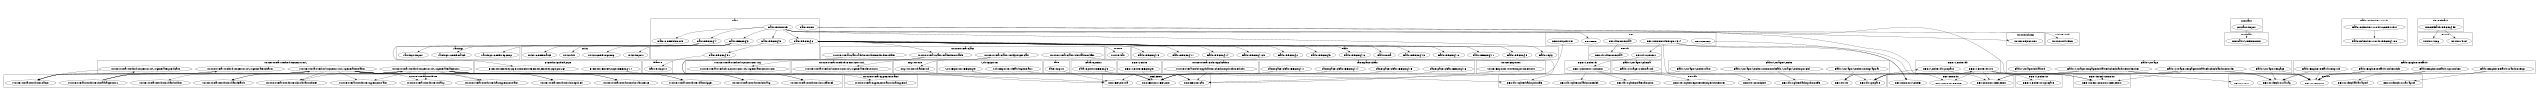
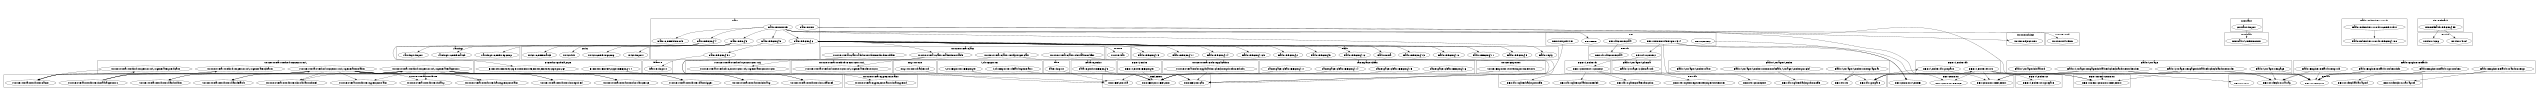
node "main::BEGIN@3": label "main::BEGIN@3" -> "main::DBD@3"
edge "Mouse::Meta::Class::verify_superclass" -> "Any::Moose::_backer_of": now "Mouse::Meta::Class::verify_superclass" -> "UNIVERSAL::can"
edge "Mouse::Meta::Method::Accessor::XS::_generate_accessor" -> "DBI::db::sqlite_backup_to_file": now "Mouse::Meta::Method::Accessor::XS::_generate_accessor" -> "Mouse::Meta::Attribute::has_builder"
